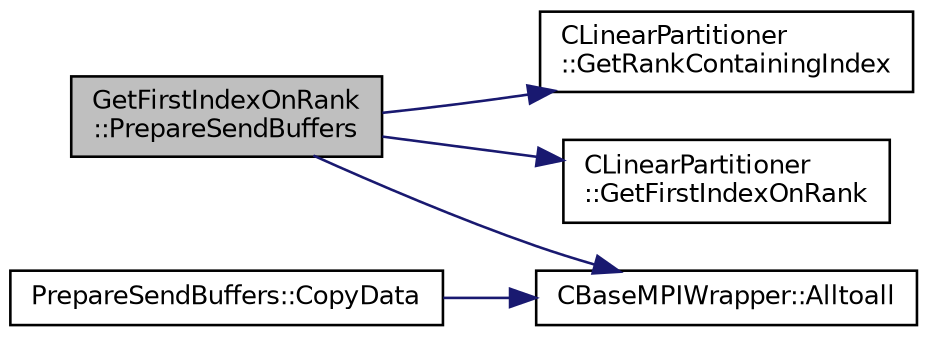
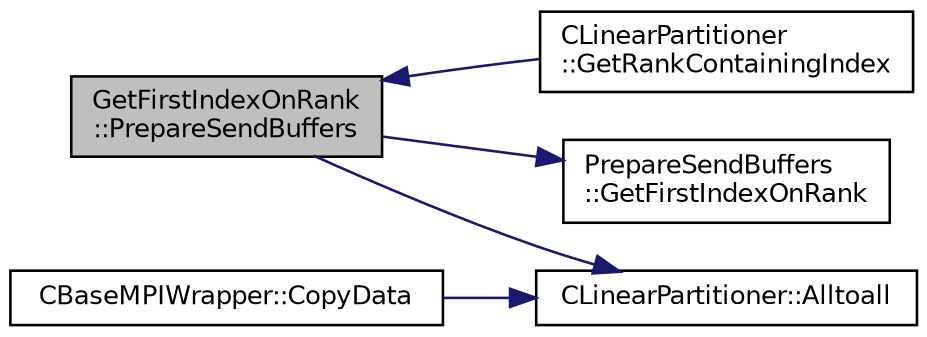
edge "GetFirstIndexOnRank ::PrepareSendBuffers" -> "CLinearPartitioner ::GetRankContainingIndex": reversed
node "CLinearPartitioner ::GetFirstIndexOnRank": label "CLinearPartitioner ::GetFirstIndexOnRank" -> "PrepareSendBuffers ::GetFirstIndexOnRank"
node "PrepareSendBuffers::CopyData": label "PrepareSendBuffers::CopyData" -> "CBaseMPIWrapper::CopyData"
node "CBaseMPIWrapper::Alltoall": label "CBaseMPIWrapper::Alltoall" -> "CLinearPartitioner::Alltoall"
